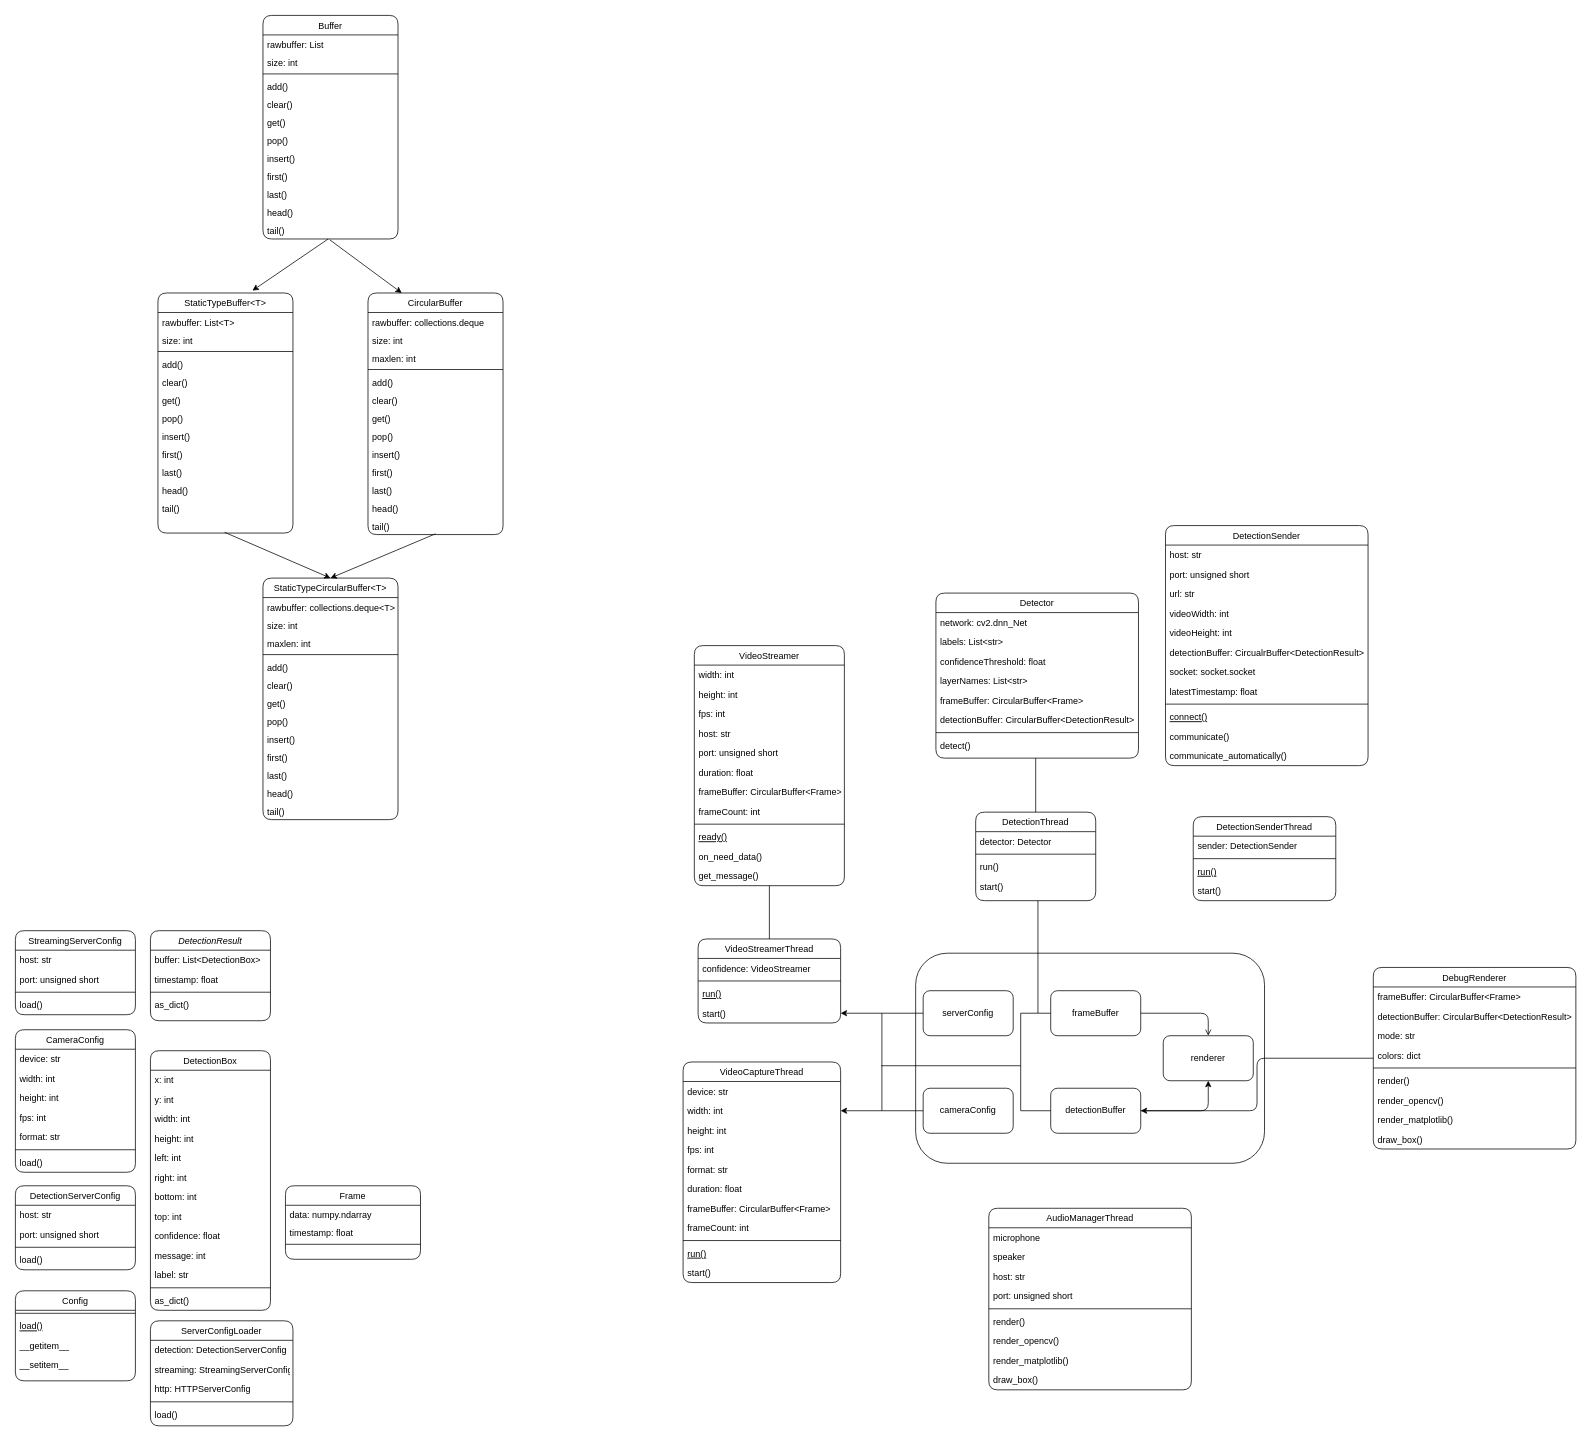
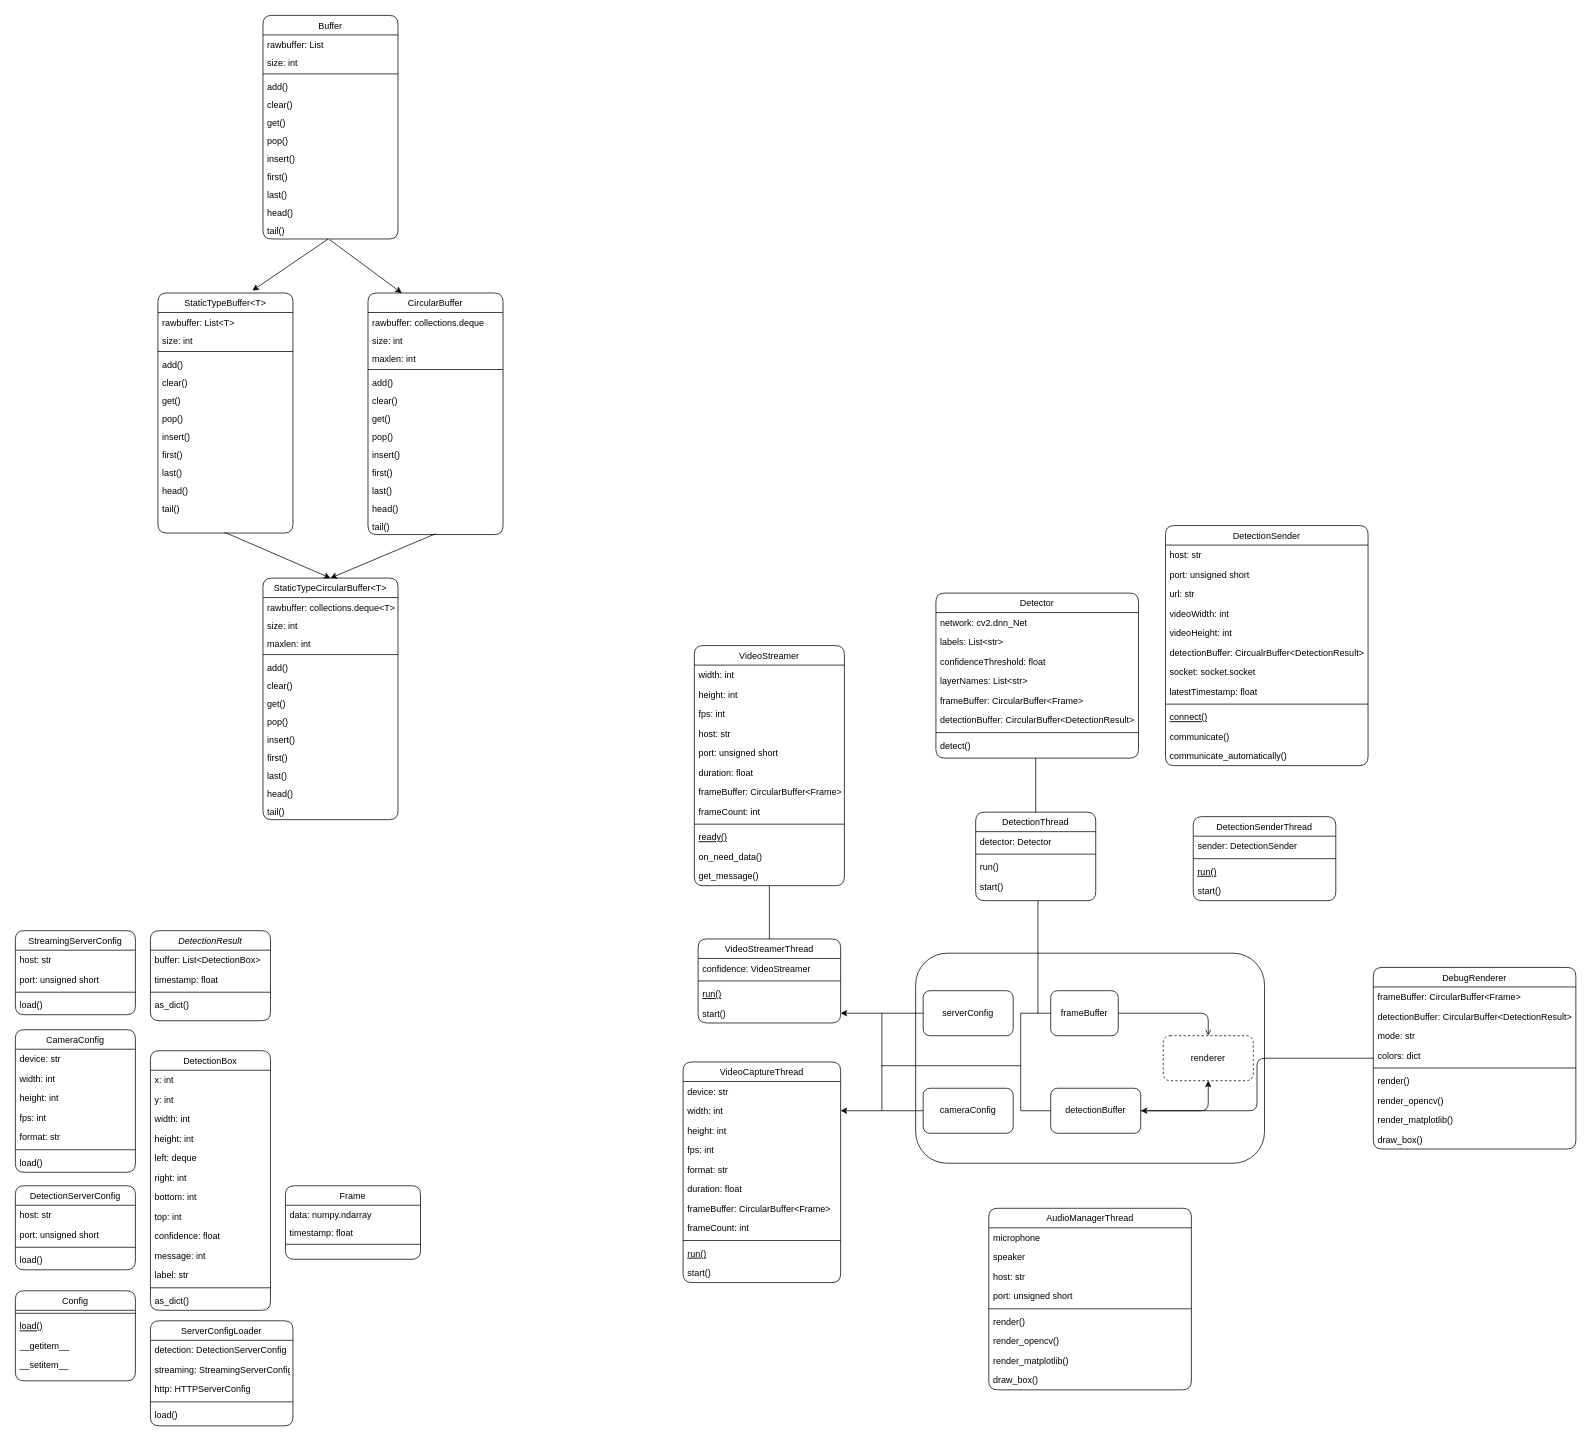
node "frameBuffer": size 90x45 -> 68x45
node "renderer": style solid -> dashed
node "left: int": label "left: int" -> "left: deque"
